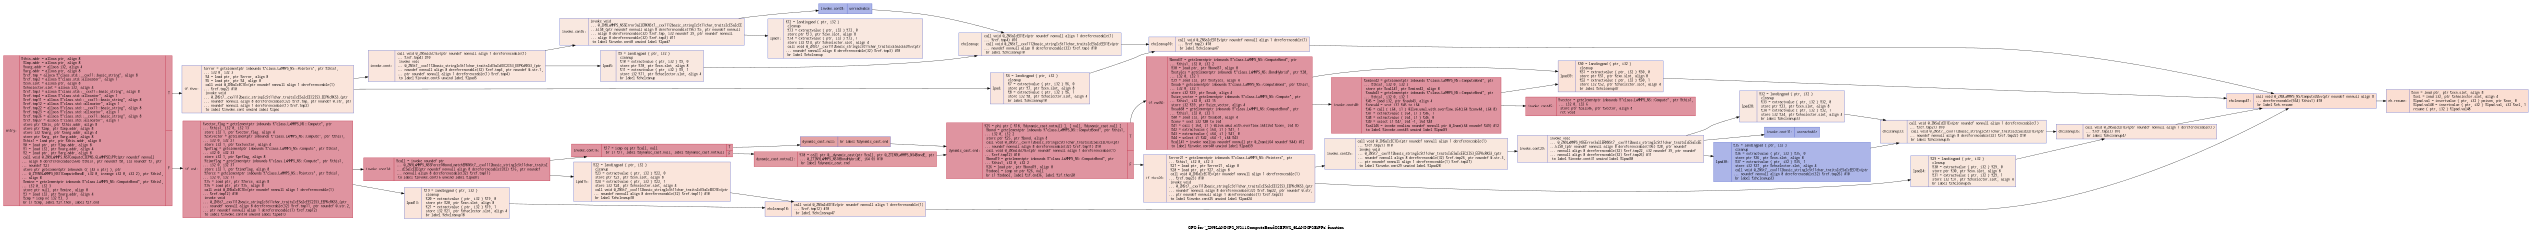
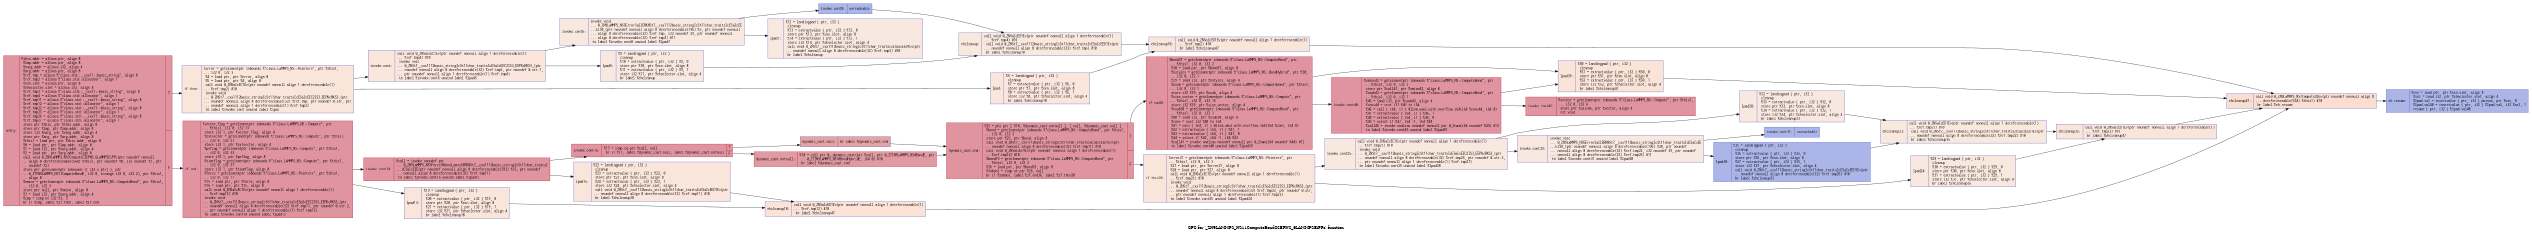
node "eh.resume:": fillcolor #f7b59970 -> #4358cb70
edge "invoke.cont29:" -> "lpad28:": now "invoke.cont25:" -> "lpad28:"
